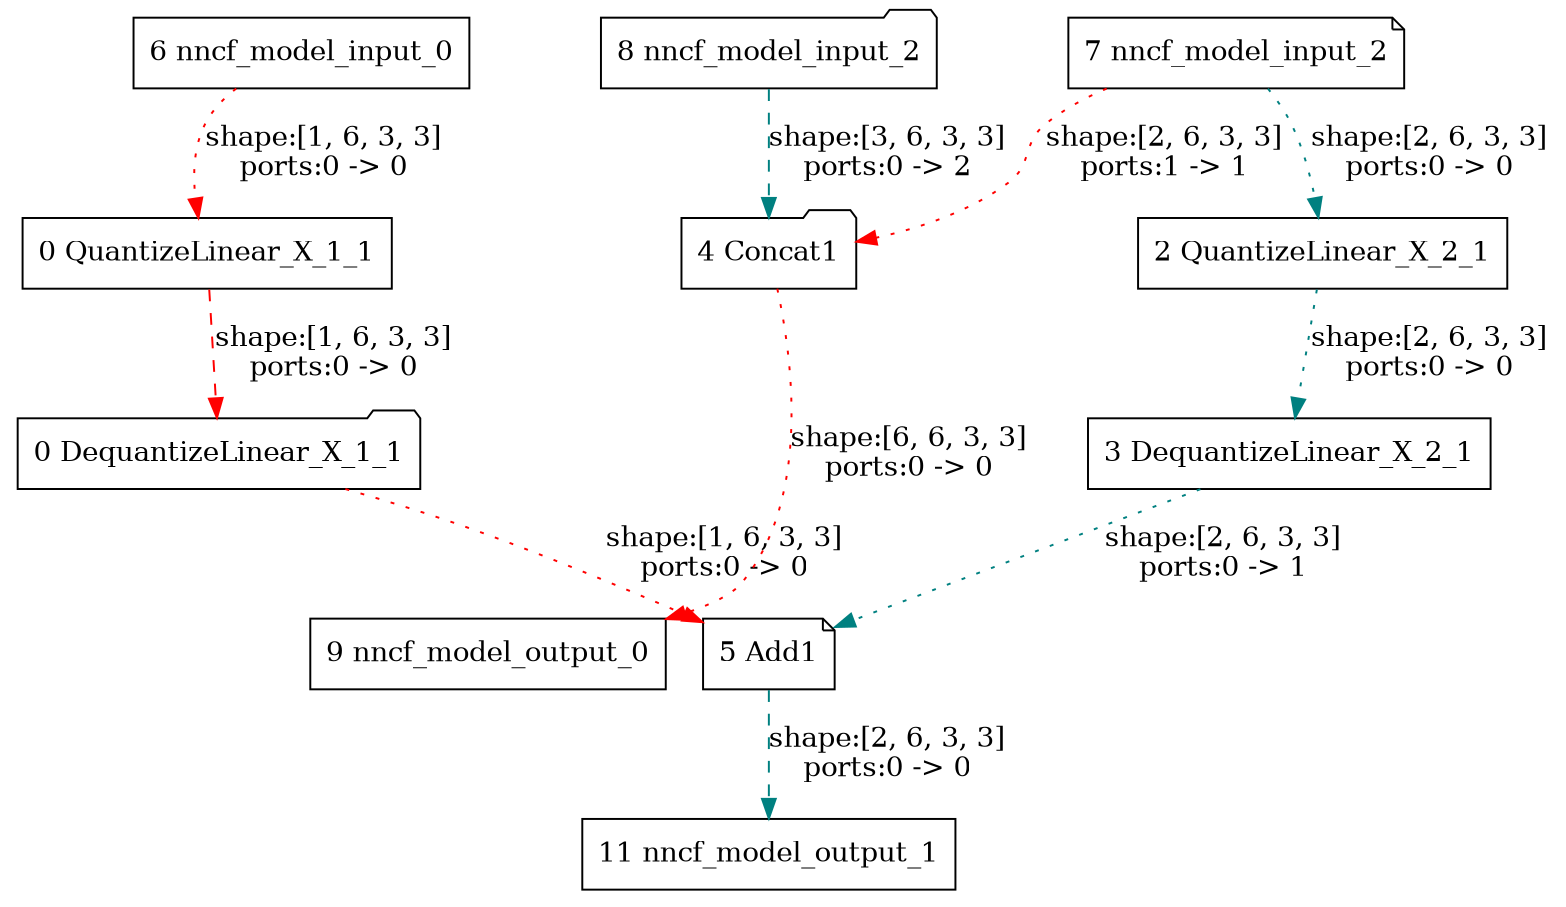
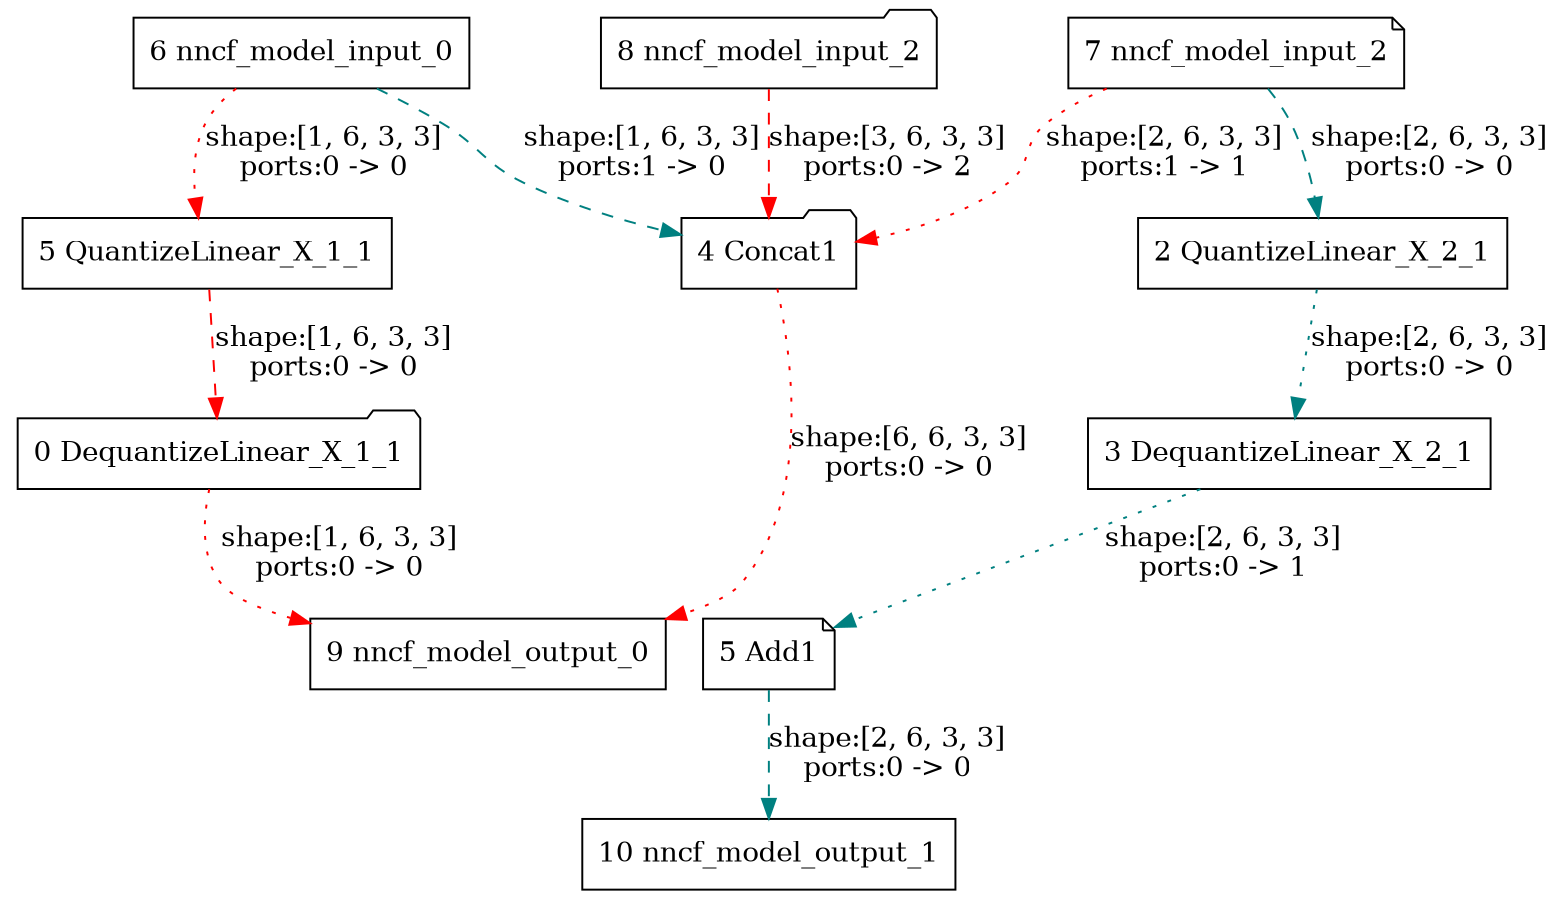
edge "7 nncf_model_input_2" -> "2 QuantizeLinear_X_2_1": style dotted -> dashed
edge "8 nncf_model_input_2" -> "4 Concat1": color teal -> red
edge "6 nncf_model_input_0" -> "4 Concat1": added, label "shape:[1, 6, 3, 3] ports:1 -> 0"
node "0 QuantizeLinear_X_1_1": label "0 QuantizeLinear_X_1_1" -> "5 QuantizeLinear_X_1_1"
edge "0 DequantizeLinear_X_1_1" -> "5 Add1": now "0 DequantizeLinear_X_1_1" -> "9 nncf_model_output_0"
node "11 nncf_model_output_1": label "11 nncf_model_output_1" -> "10 nncf_model_output_1"
